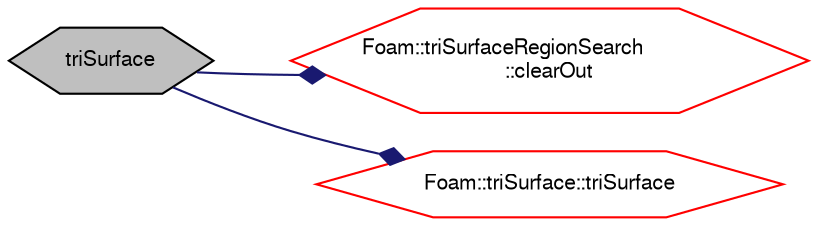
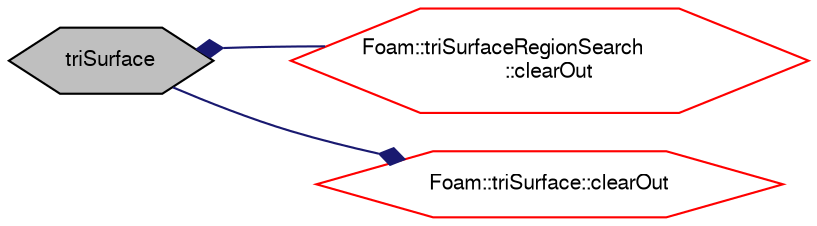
edge "triSurface" -> "Foam::triSurfaceRegionSearch ::clearOut": reversed
node "Foam::triSurface::triSurface": label "Foam::triSurface::triSurface" -> "Foam::triSurface::clearOut"
